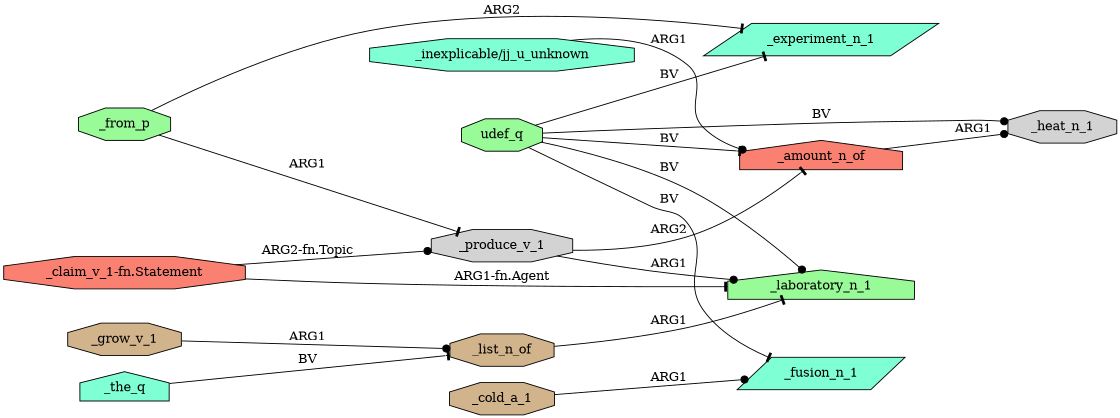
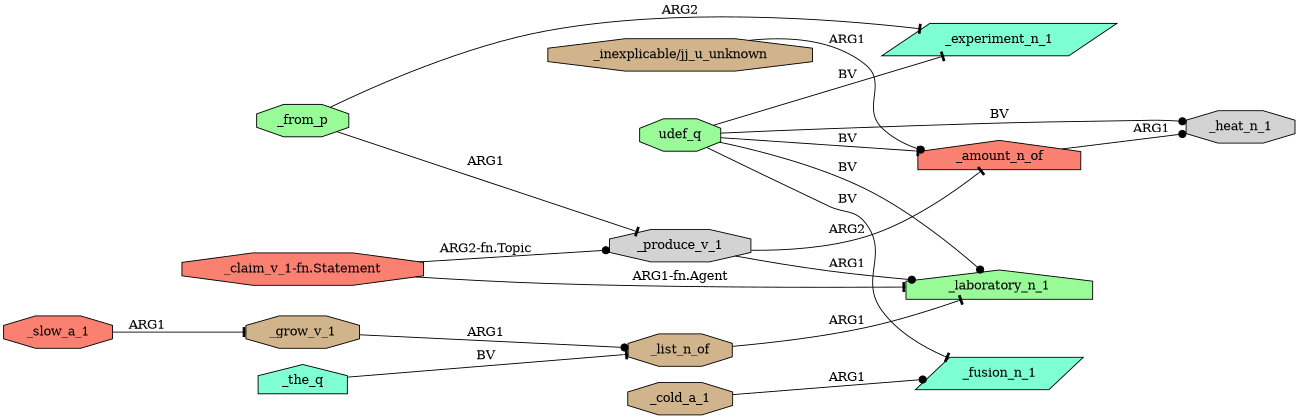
node "_inexplicable/jj_u_unknown": fillcolor aquamarine -> tan
node "_slow_a_1": added
